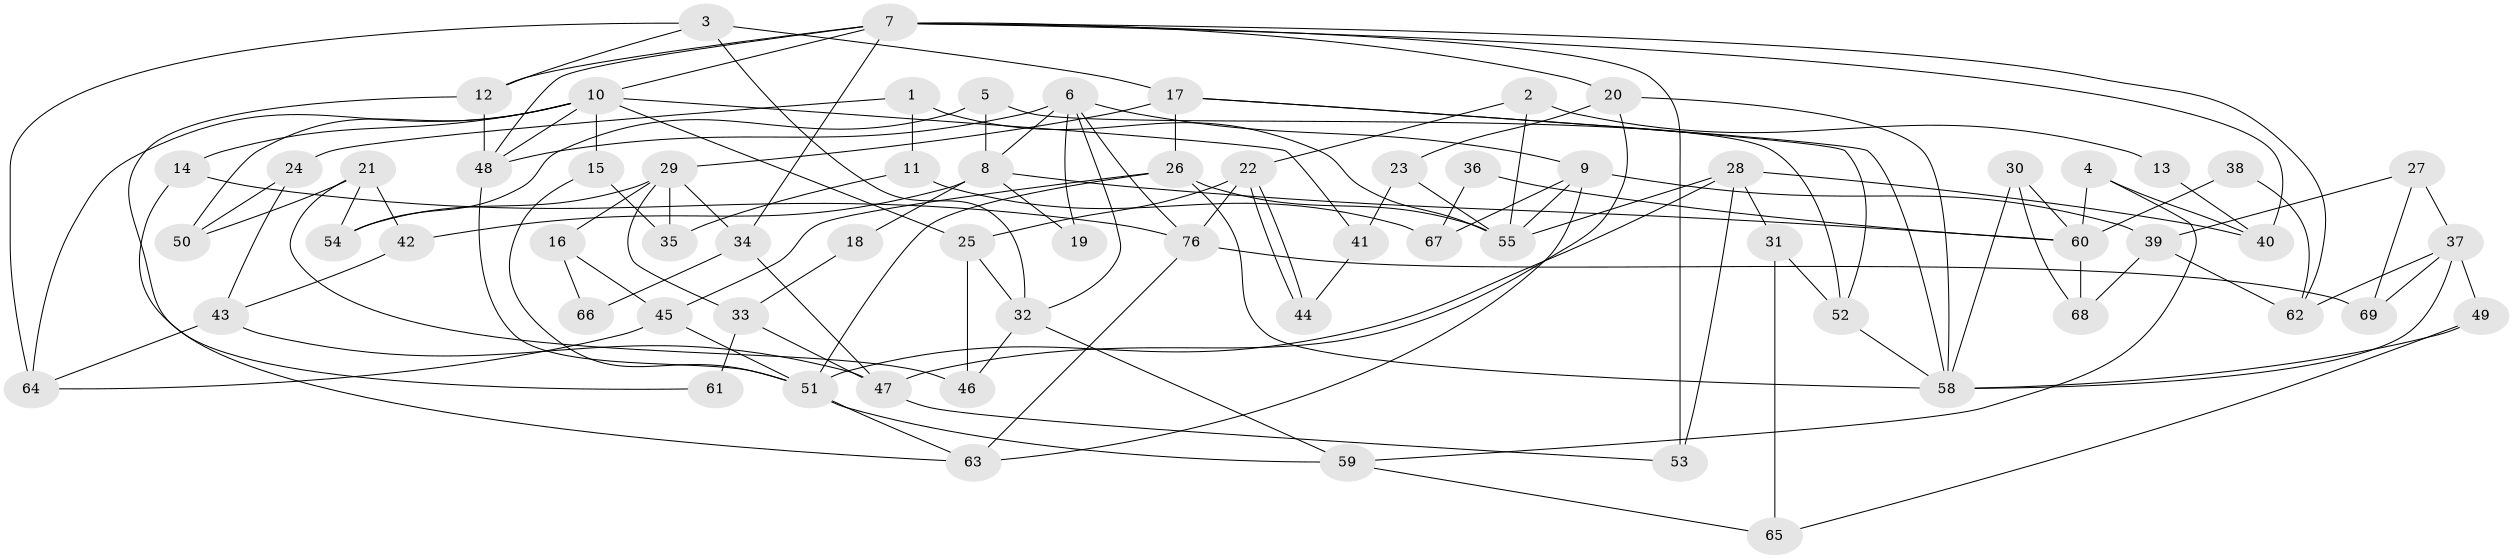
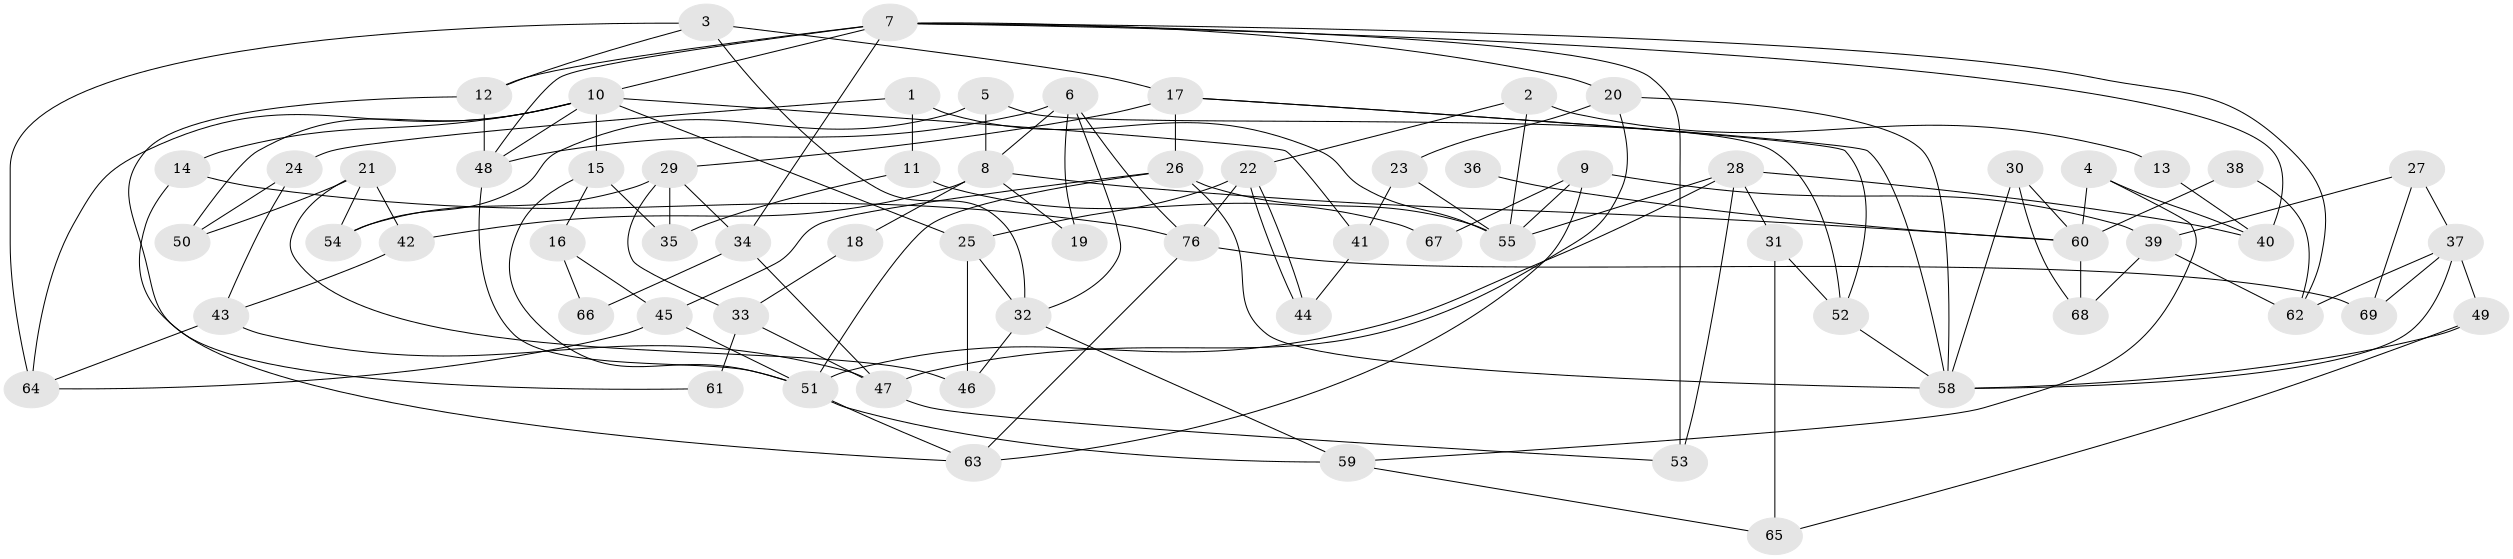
edge "6" -- "9": removed
edge "29" -- "16": now "15" -- "16"
edge "36" -- "67": removed
